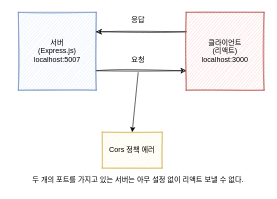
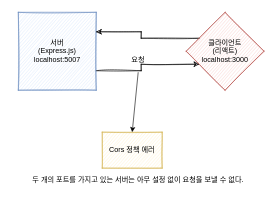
node "응답": removed
node "클라이언트 (리액트) localhost:3000": shape rectangle -> diamond
node "두 개의 포트를 가지고 있는 서버는 아무 설정 없이 리액트 보낼 수 없다.": label "두 개의 포트를 가지고 있는 서버는 아무 설정 없이 리액트 보낼 수 없다." -> "두 개의 포트를 가지고 있는 서버는 아무 설정 없이 요청을 보낼 수 없다."
